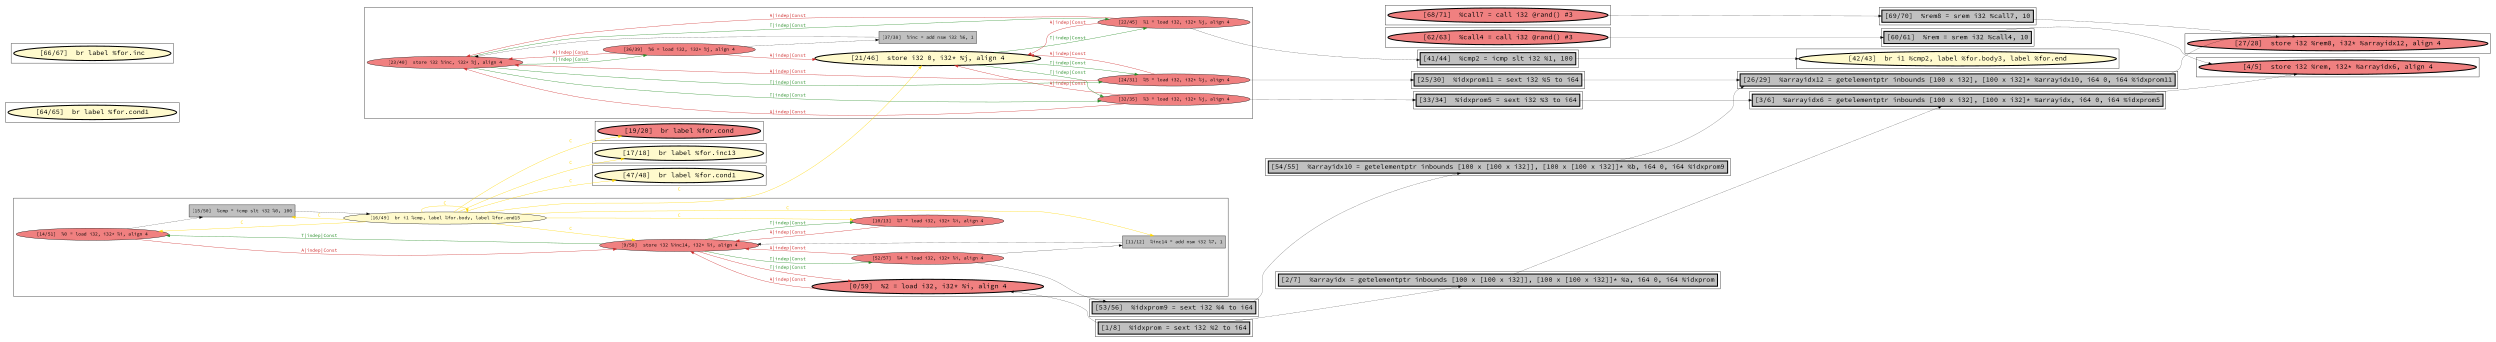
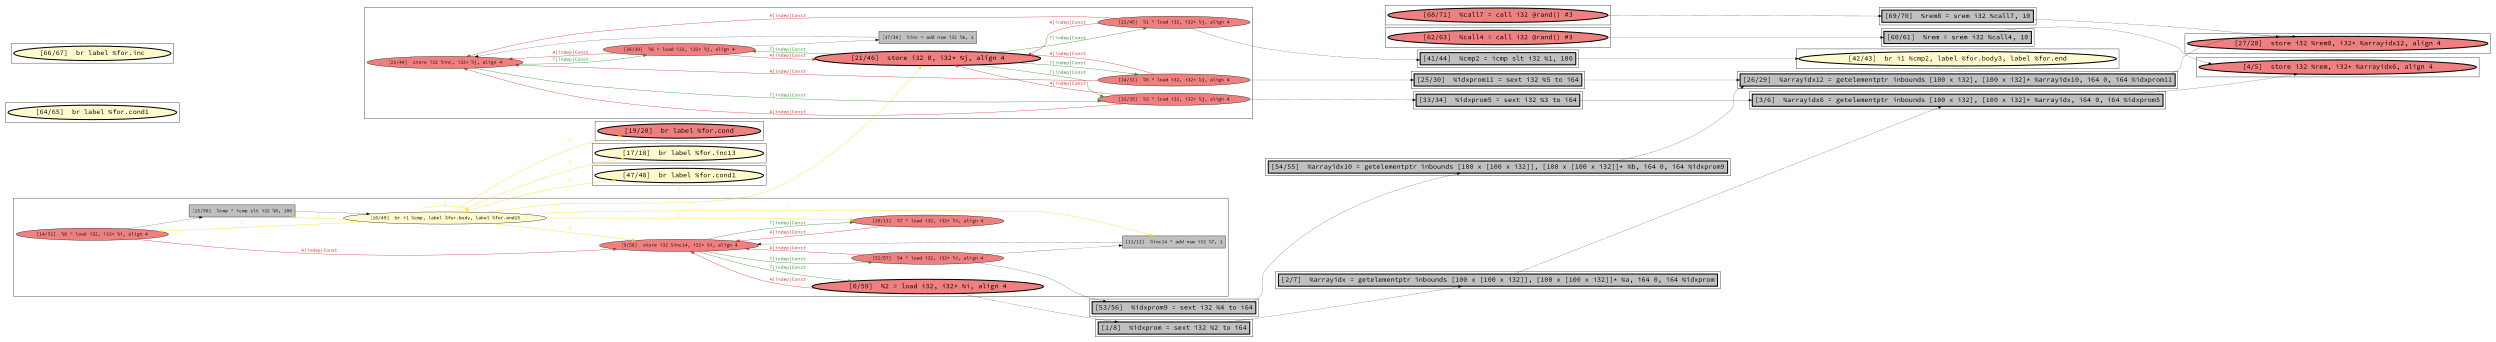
edge "[23/40]  store i32 %inc, i32* %j, align 4" -> "[22/45]  %1 = load i32, i32* %j, align 4": removed, label "T|indep|Const"
edge "[21/46]  store i32 0, i32* %j, align 4" -> "[36/39]  %6 = load i32, i32* %j, align 4": added, label "T|indep|Const"
node "[21/46]  store i32 0, i32* %j, align 4": fillcolor lemonchiffon -> lightcoral
edge "[23/40]  store i32 %inc, i32* %j, align 4" -> "[24/31]  %5 = load i32, i32* %j, align 4": removed, label "T|indep|Const"
edge "[9/58]  store i32 %inc14, i32* %i, align 4" -> "[14/51]  %0 = load i32, i32* %i, align 4": removed, label "T|indep|Const"
edge "[9/58]  store i32 %inc14, i32* %i, align 4" -> "[0/59]  %2 = load i32, i32* %i, align 4": color firebrick3 -> forestgreen
edge "[1/8]  %idxprom = sext i32 %2 to i64" -> "[0/59]  %2 = load i32, i32* %i, align 4": reversed
